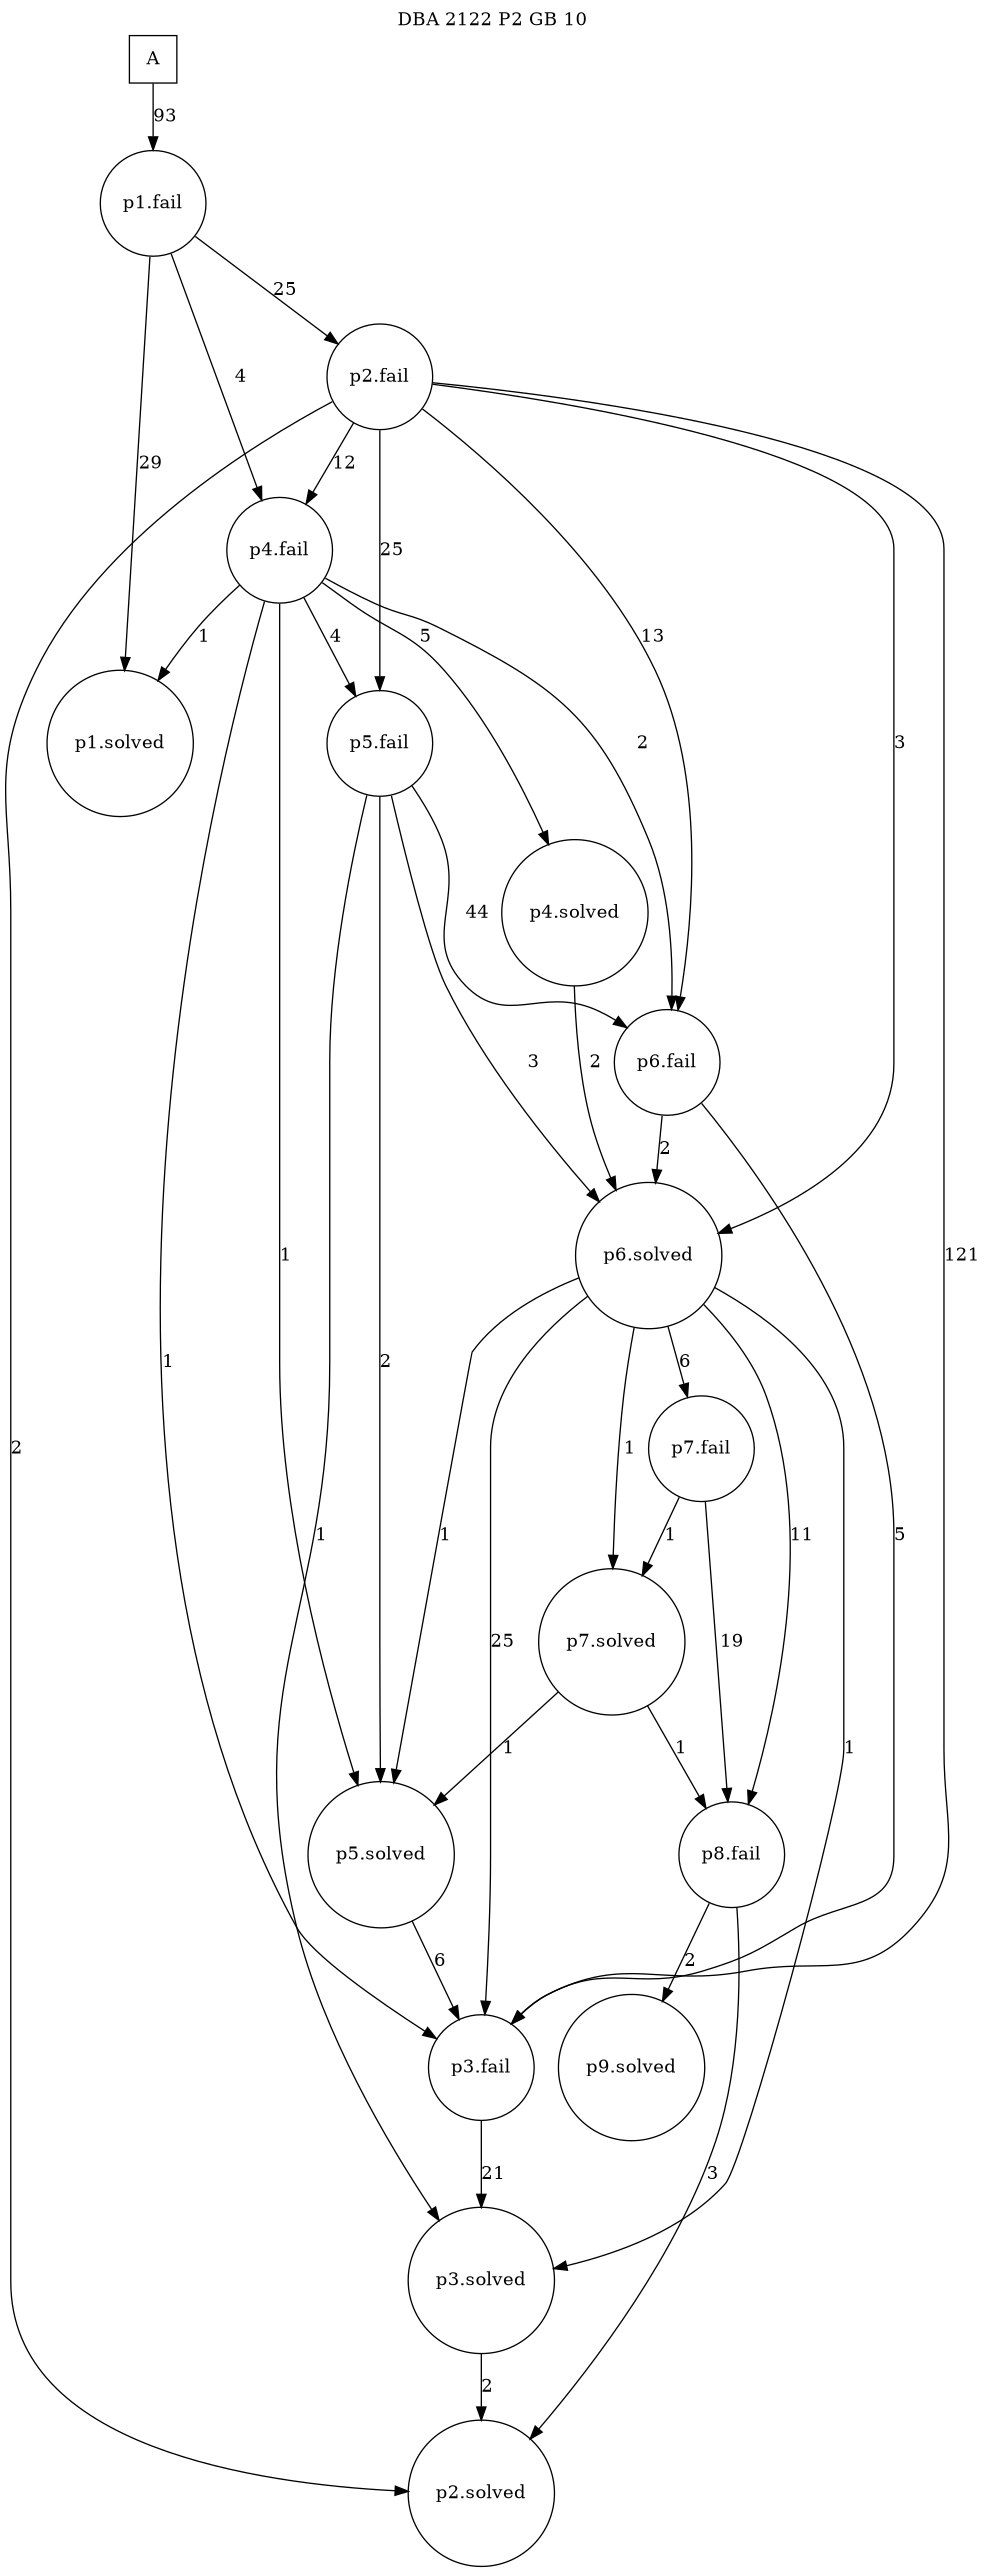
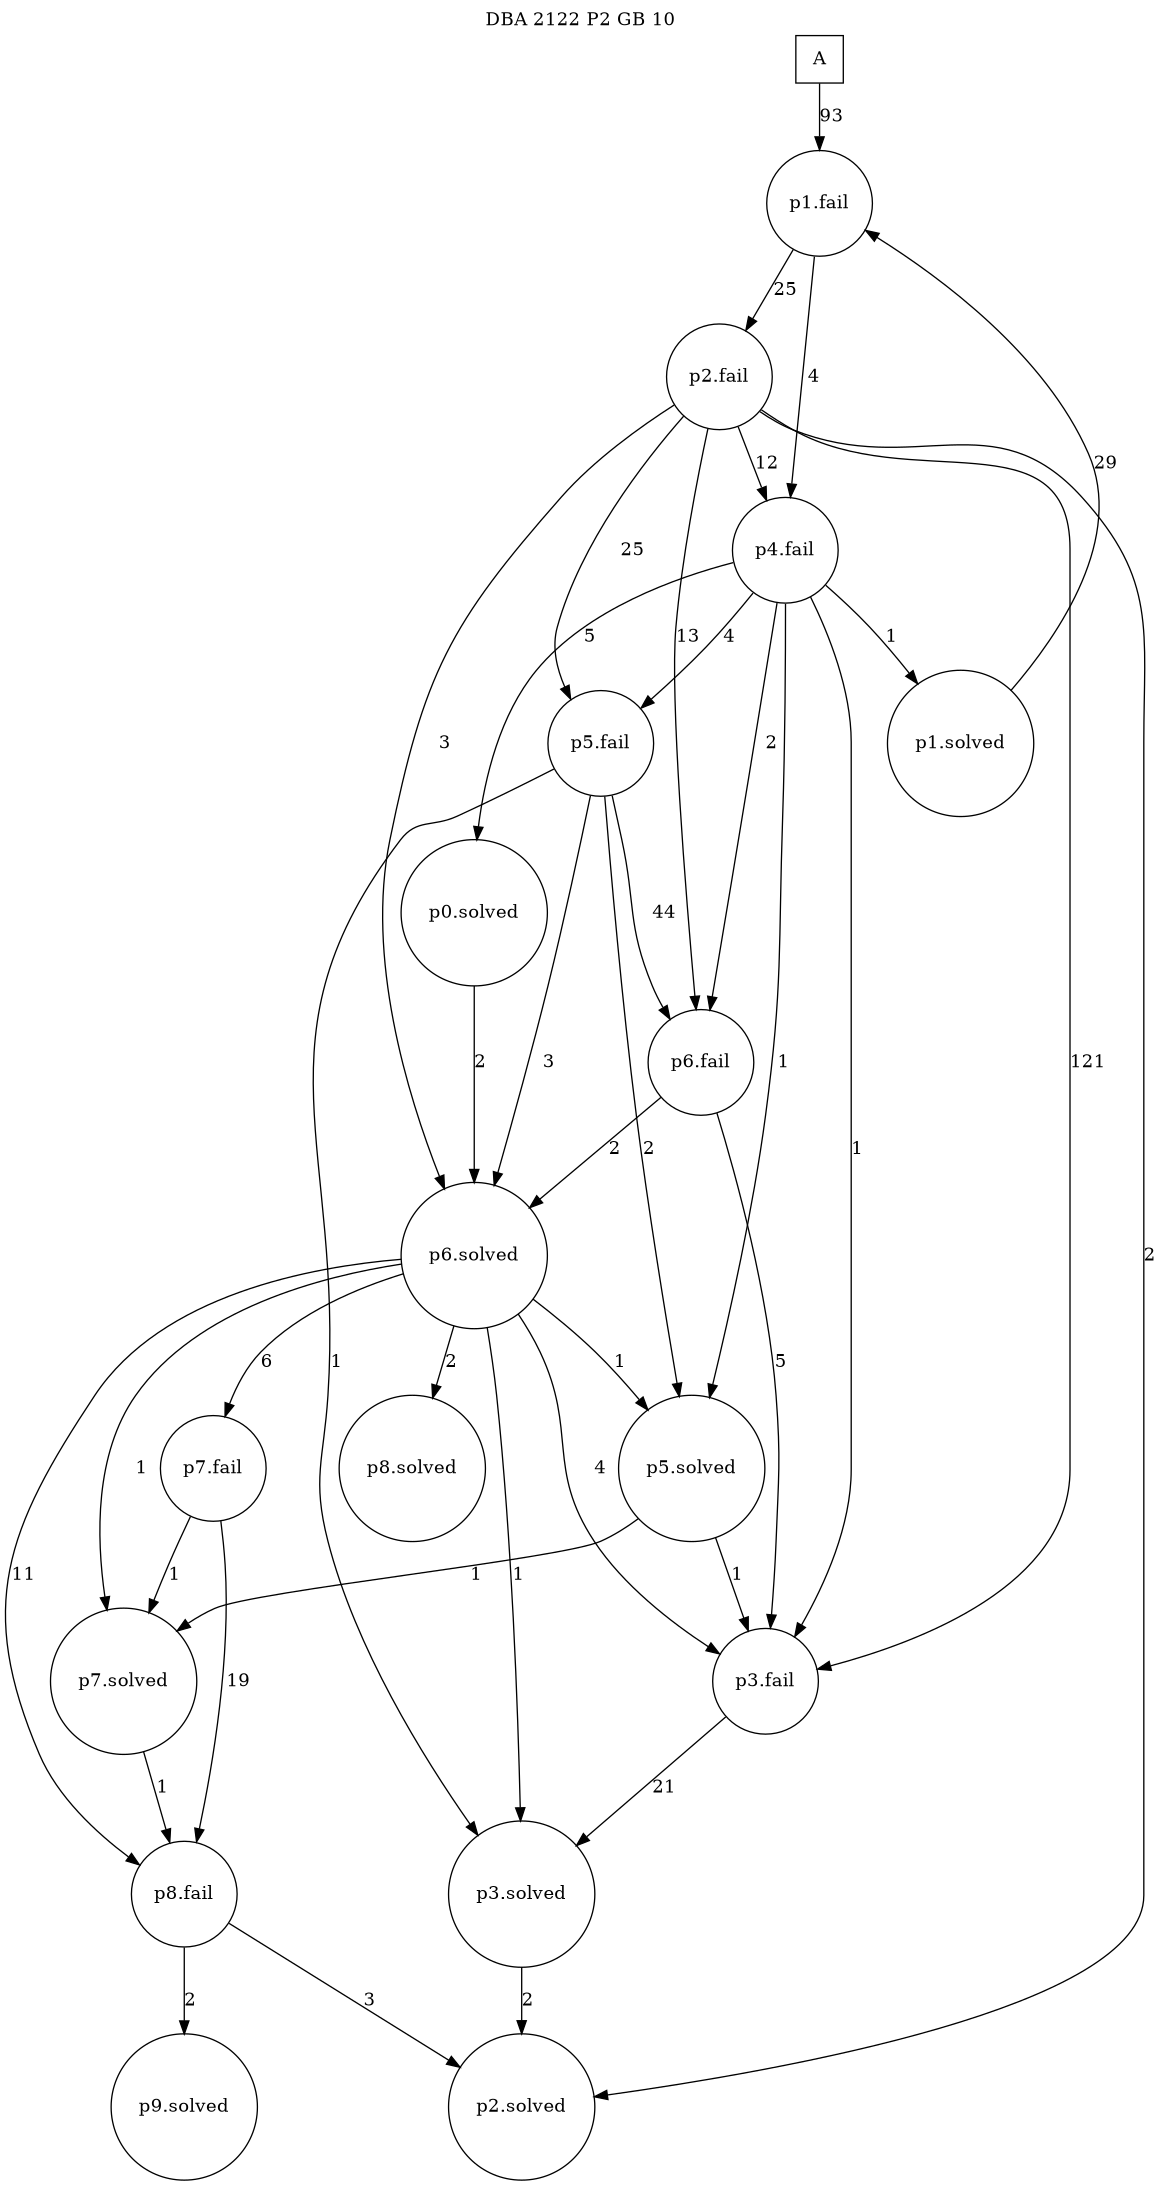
edge "p1.fail" -> "p1.solved": reversed
node "p4.solved": label "p4.solved" -> "p0.solved"
node "p8.solved": added
edge "p6.solved" -> "p3.fail": label "25" -> "4"
edge "p7.solved" -> "p5.solved": reversed
edge "p5.solved" -> "p3.fail": label "6" -> "1"
